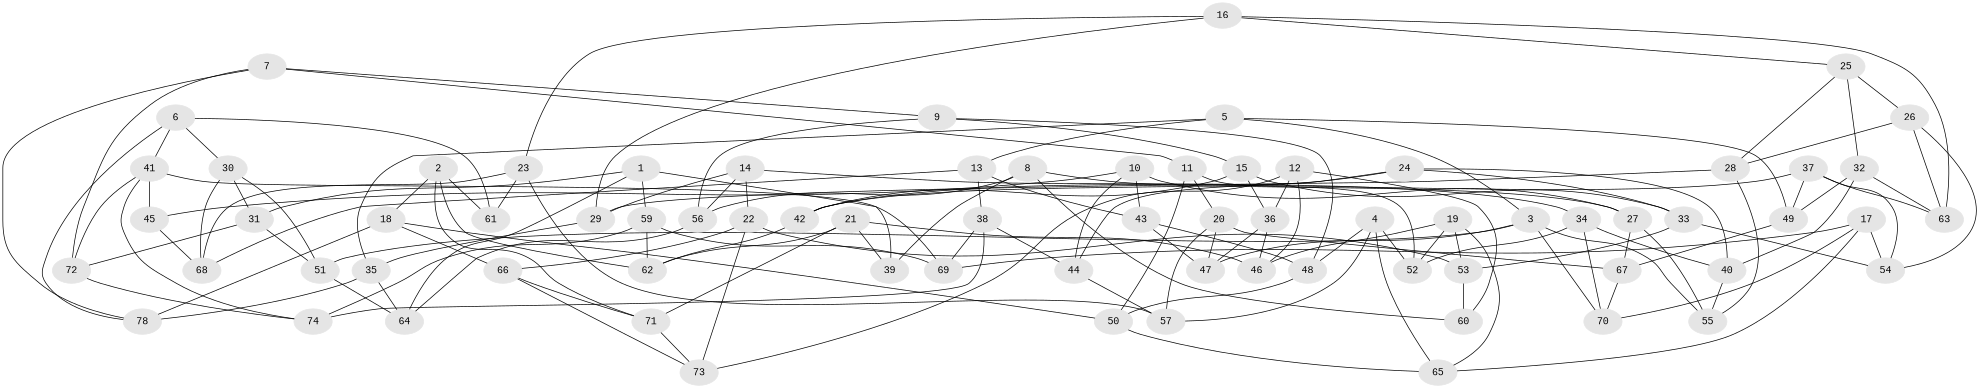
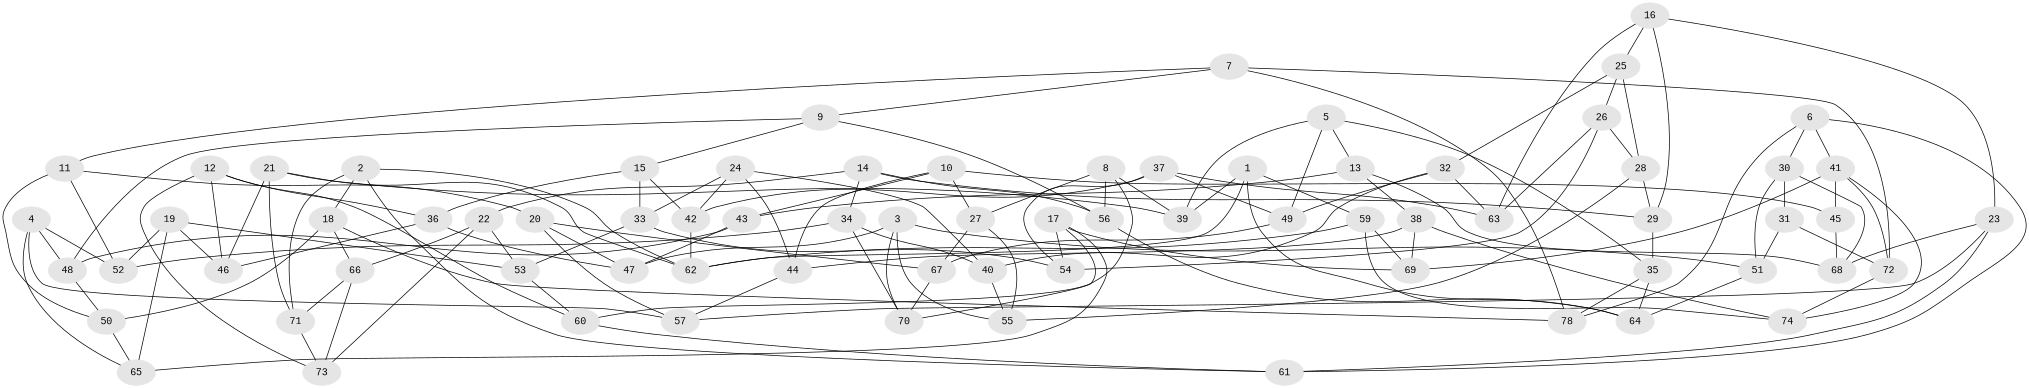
edge "5" -- "3": now "5" -- "39"
edge "1" -- "31": now "1" -- "62"
edge "60" -- "61": added
